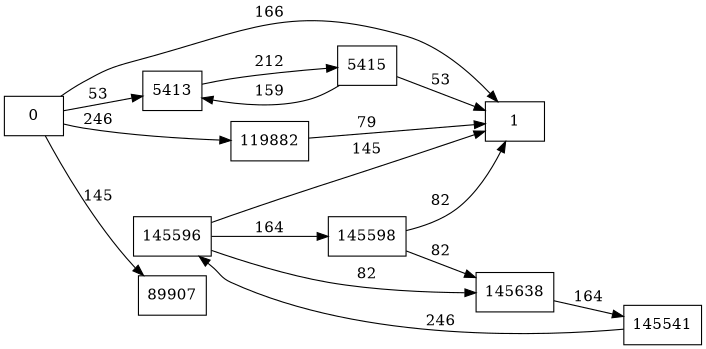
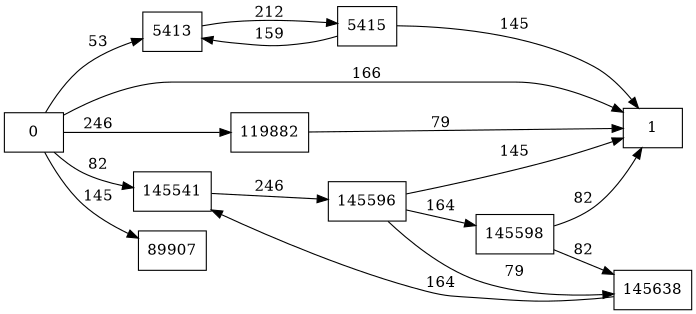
edge "5415" -> "1": label "53" -> "145"
edge "0" -> "145541": added, label "82"
edge "145596" -> "145638": label "82" -> "79"
